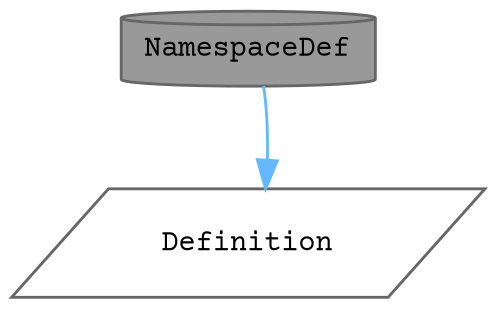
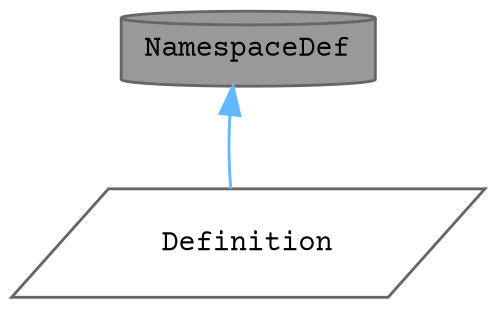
edge "NamespaceDef" -> "Definition": reversed
